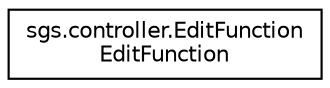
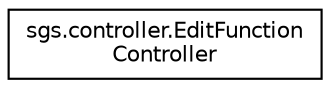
node "sgs.controller.EditFunction EditFunction": label "sgs.controller.EditFunction EditFunction" -> "sgs.controller.EditFunction Controller"
